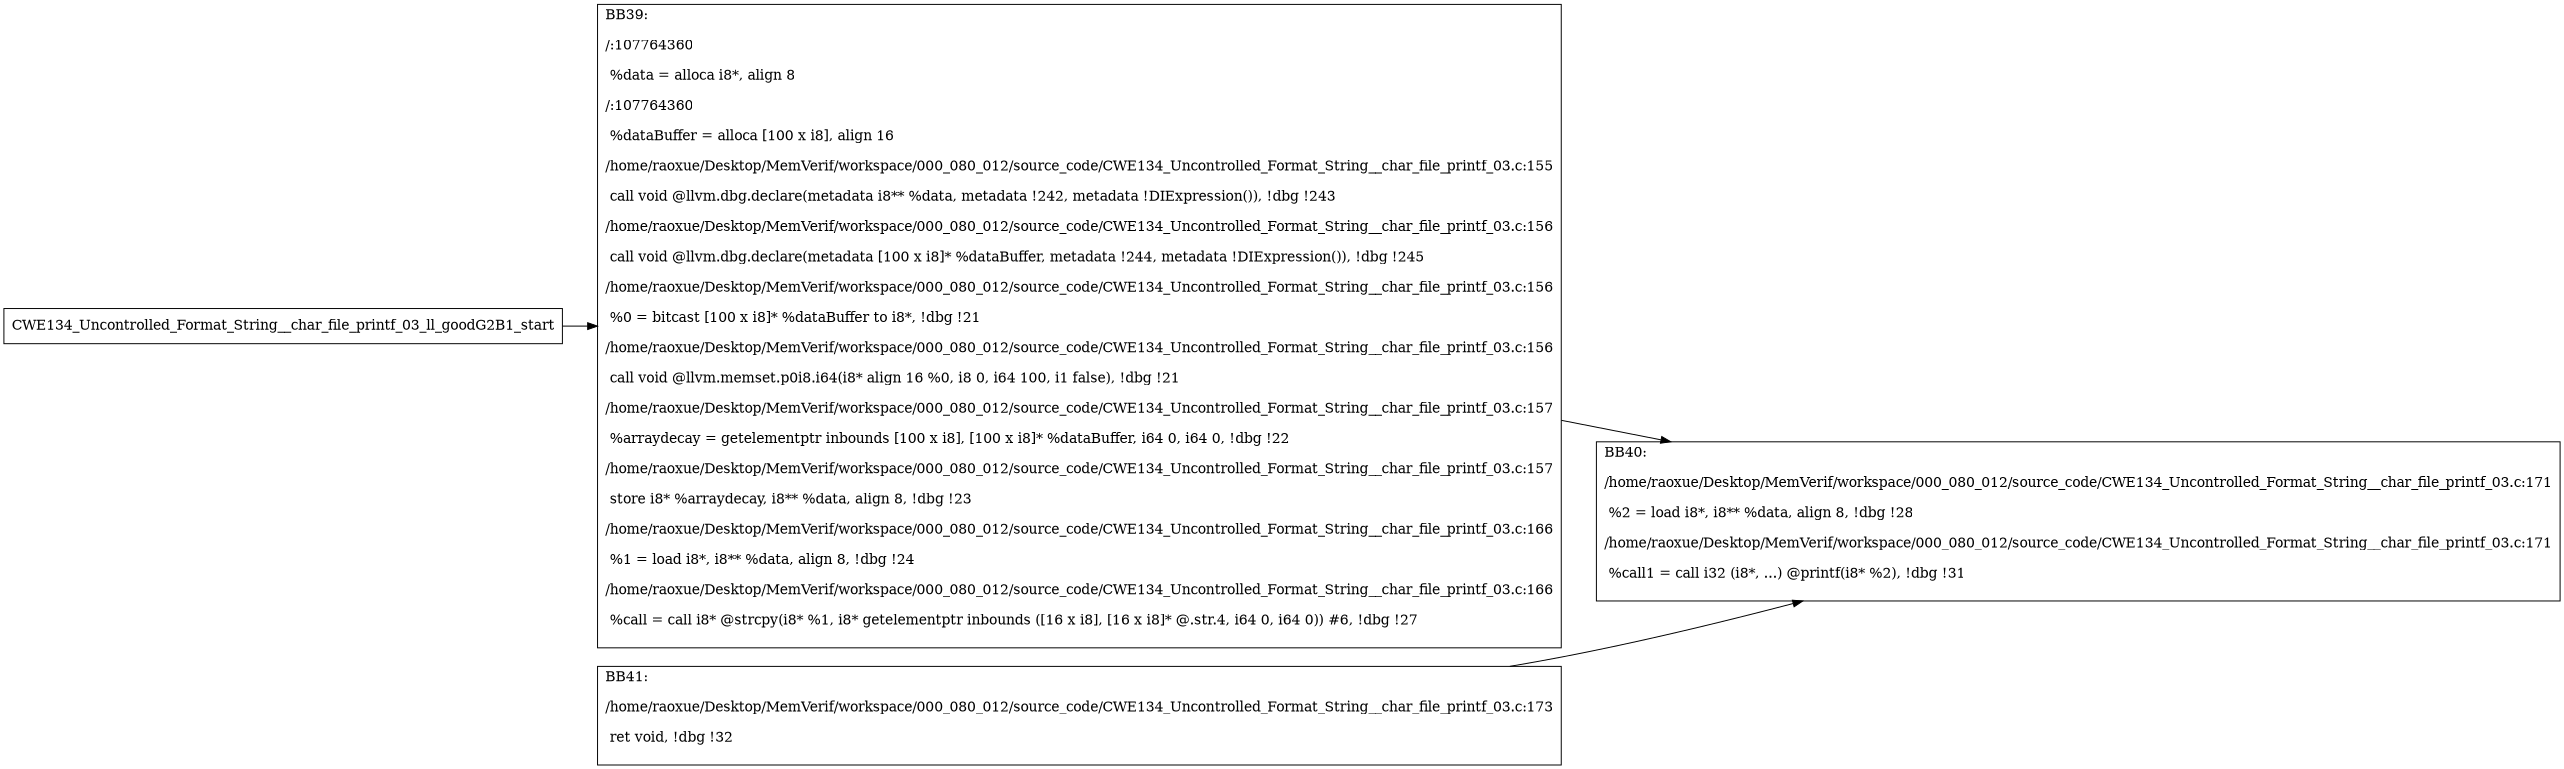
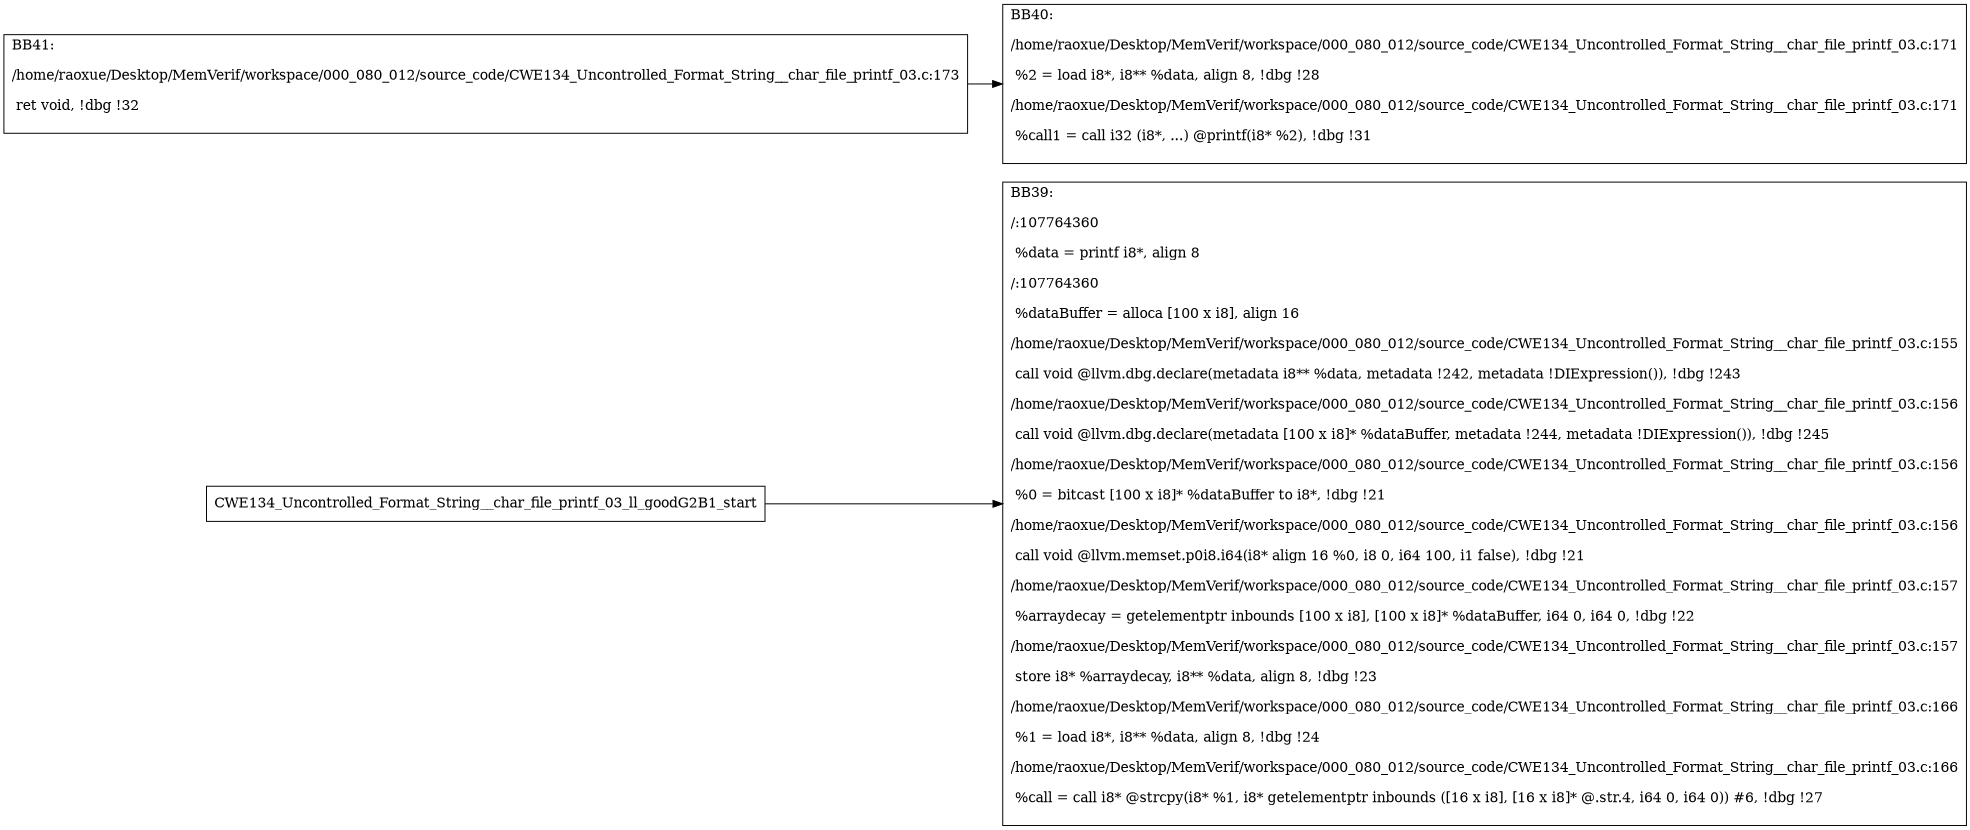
node "BB39:": text "%data = alloca i8*, align 8" -> "%data = printf i8*, align 8"
edge "BB39:" -> "BB40:": removed
